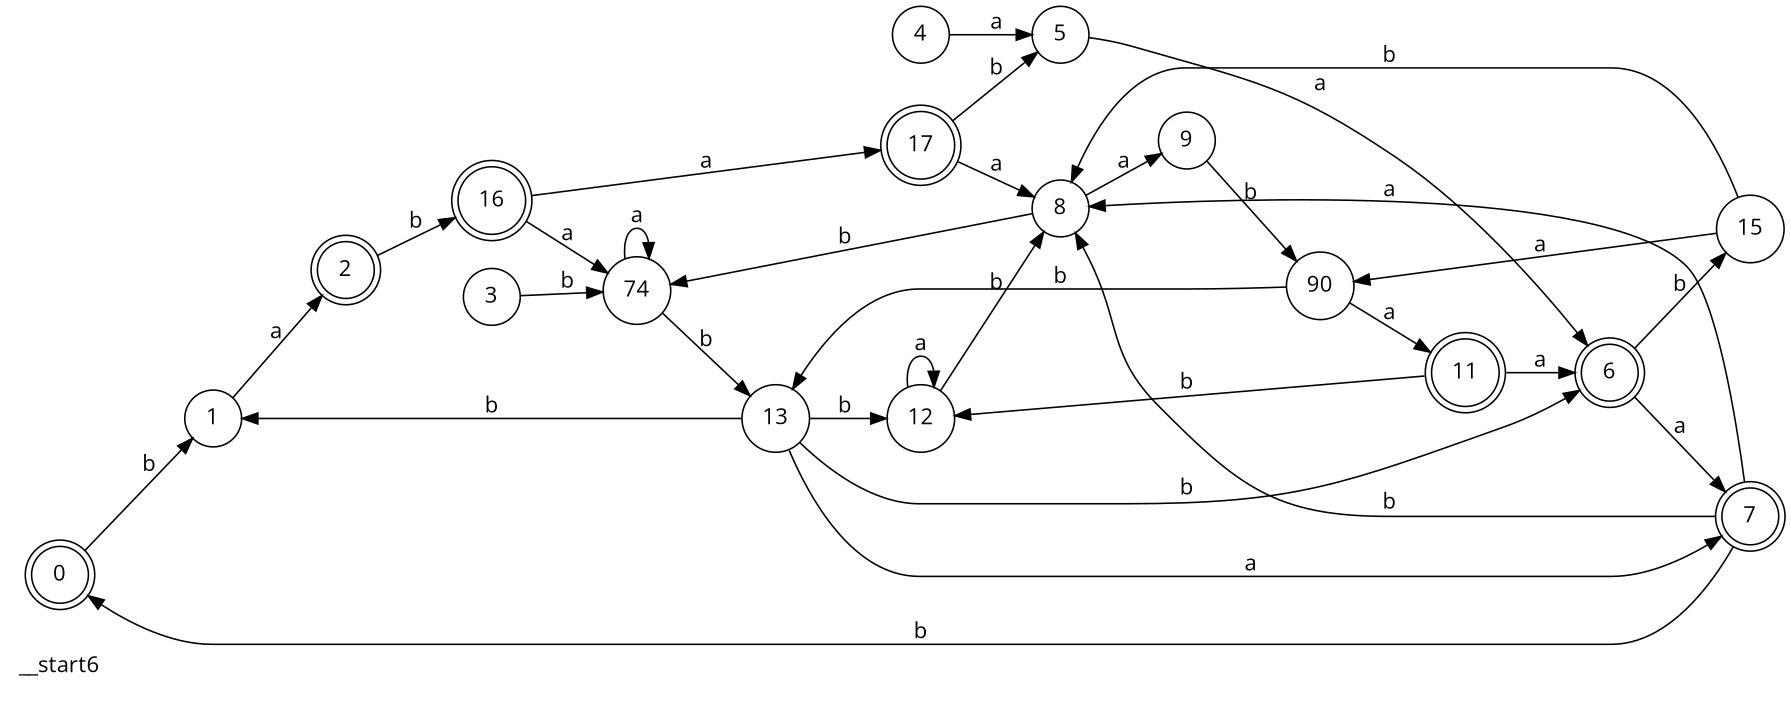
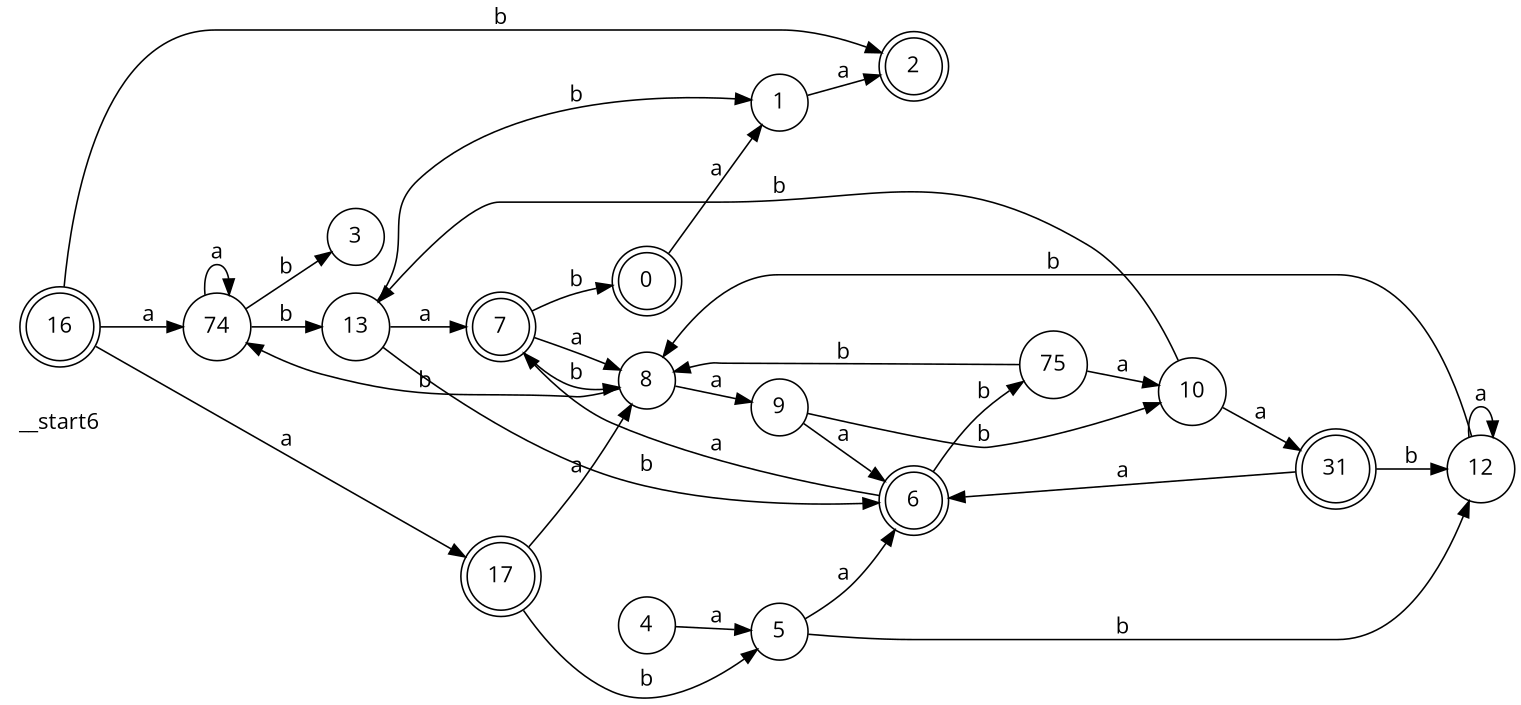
node "15": label "15" -> "75"
edge "2" -> "16": reversed
node "90": label "90" -> "10"
edge "3" -> "74": reversed
node "11": label "11" -> "31"
edge "13" -> "12": now "5" -> "12"
edge "9" -> "6": added, label "a"
edge "0" -> "1": label "b" -> "a"
